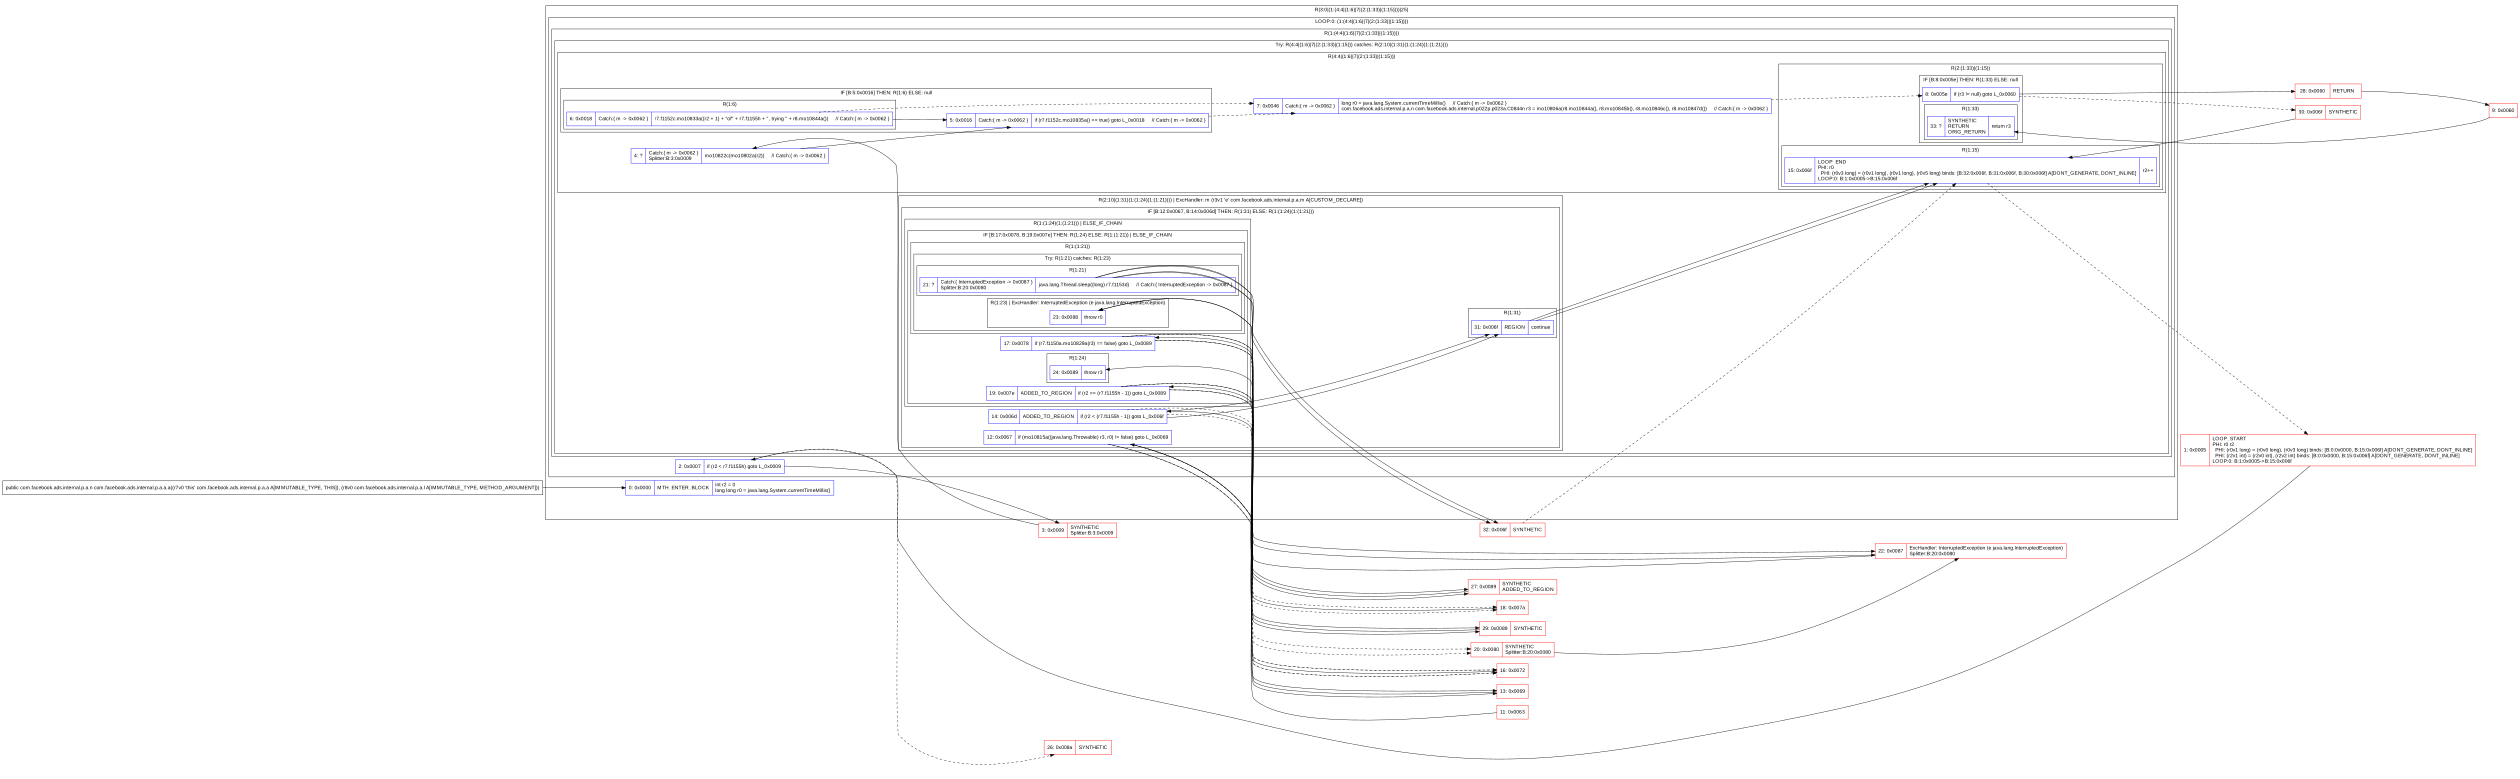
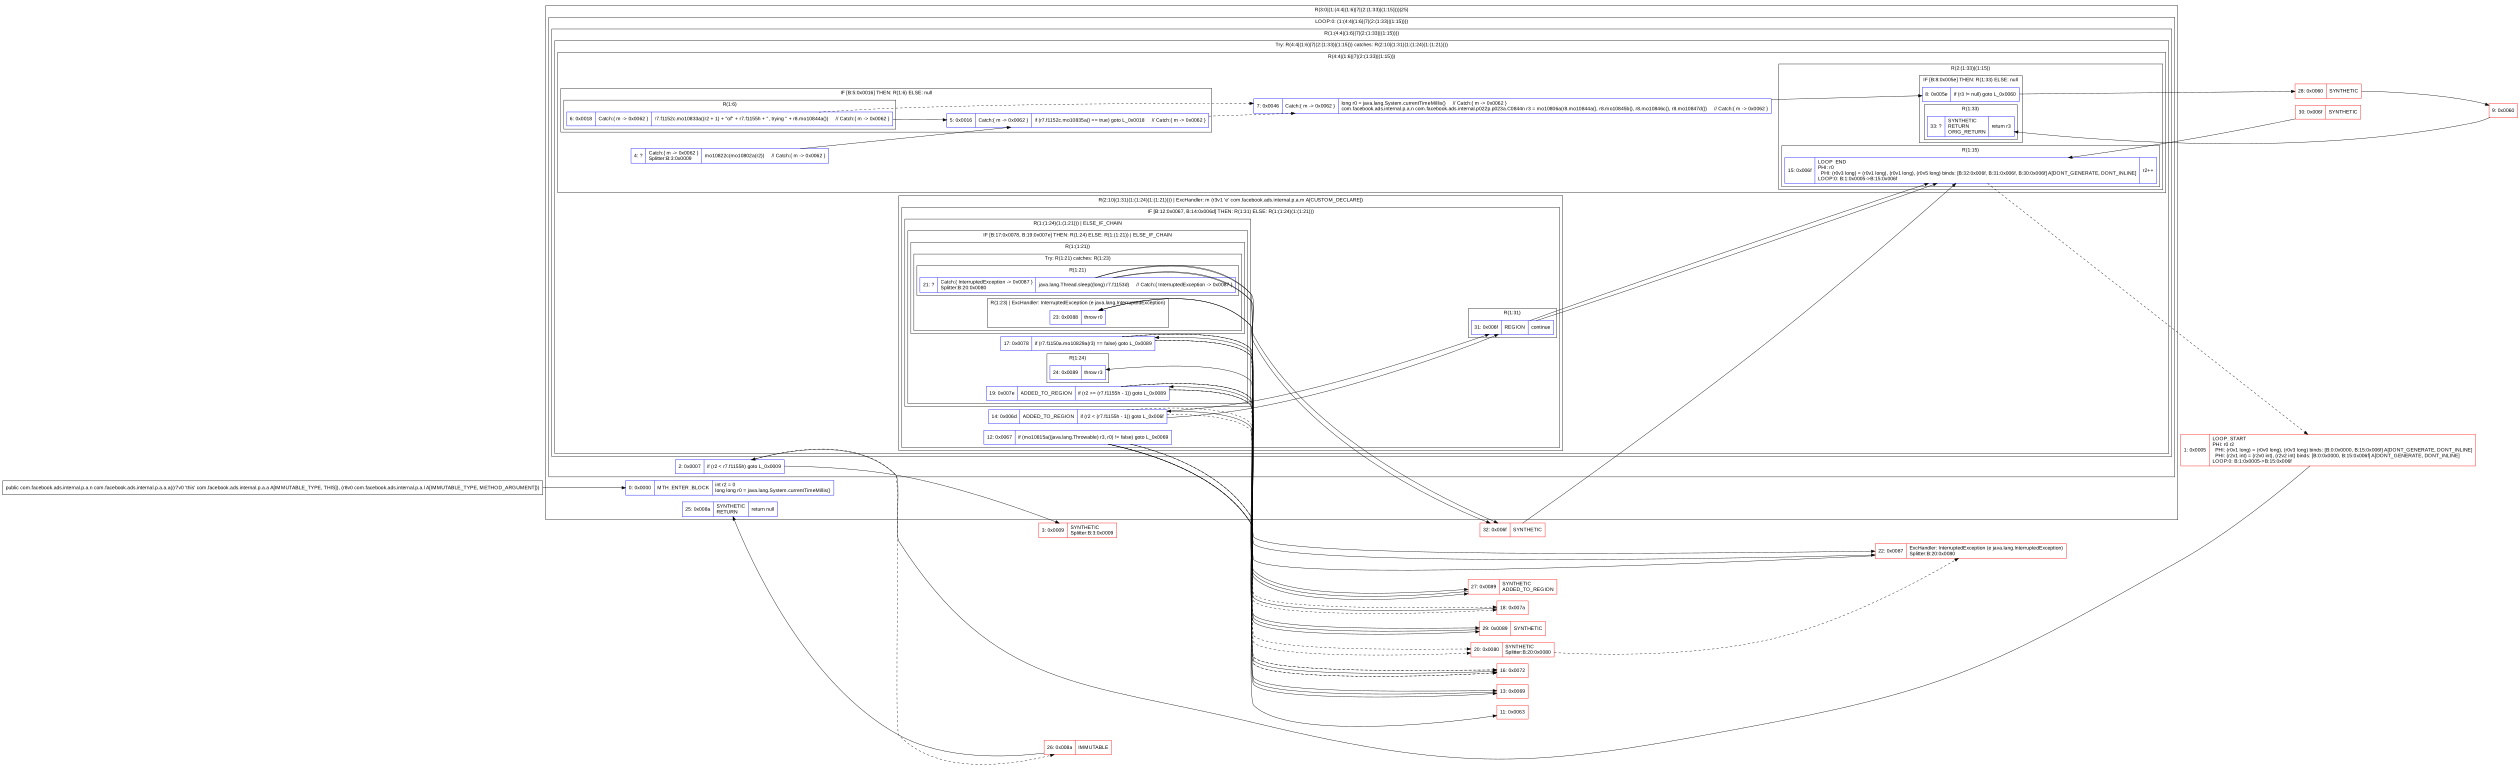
node "28: 0x0060": text "RETURN" -> "SYNTHETIC"
edge "7: 0x0046" -> "8: 0x005e": style dashed -> solid
edge "8: 0x005e" -> "30: 0x006f": removed
edge "3: 0x0009" -> "4: ?": removed
edge "32: 0x006f" -> "15: 0x006f": style dashed -> solid
node "25: 0x008a": added
edge "20: 0x0080" -> "22: 0x0087": style solid -> dashed
edge "11: 0x0063" -> "12: 0x0067": reversed
node "26: 0x008a": text "SYNTHETIC" -> "IMMUTABLE"
